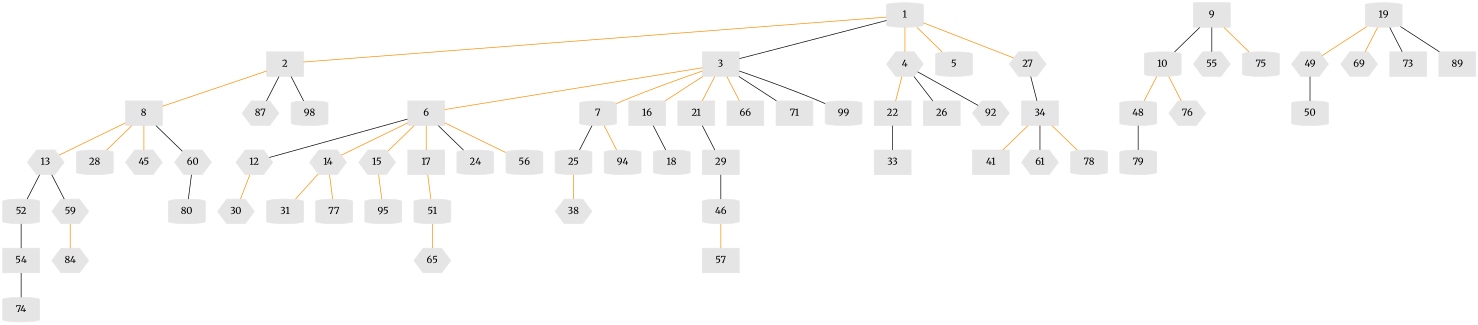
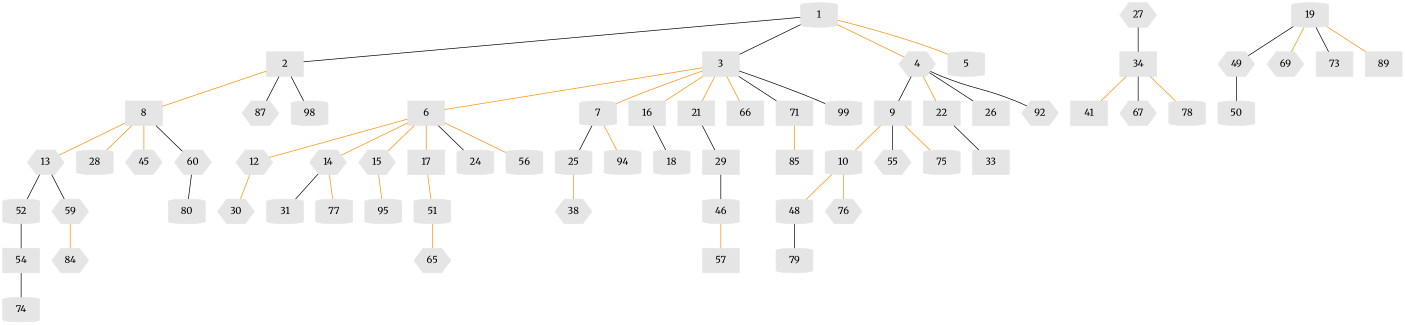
edge "19" -- "89": color black -> darkorange
edge "1" -- "2": color darkorange -> black
edge "1" -- "27": removed
edge "9" -- "10": color black -> darkorange
edge "19" -- "49": color darkorange -> black
edge "4" -- "9": added
edge "6" -- "12": color black -> darkorange
node "85": added
node "61": label "61" -> "67"
edge "14" -- "31": color darkorange -> black
